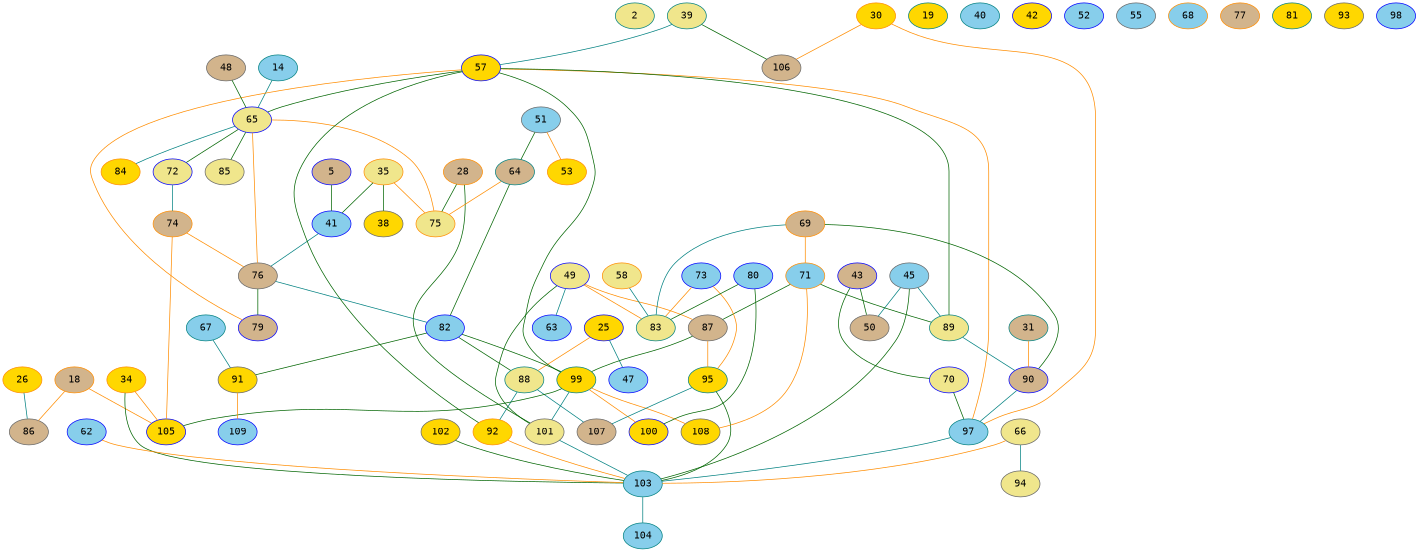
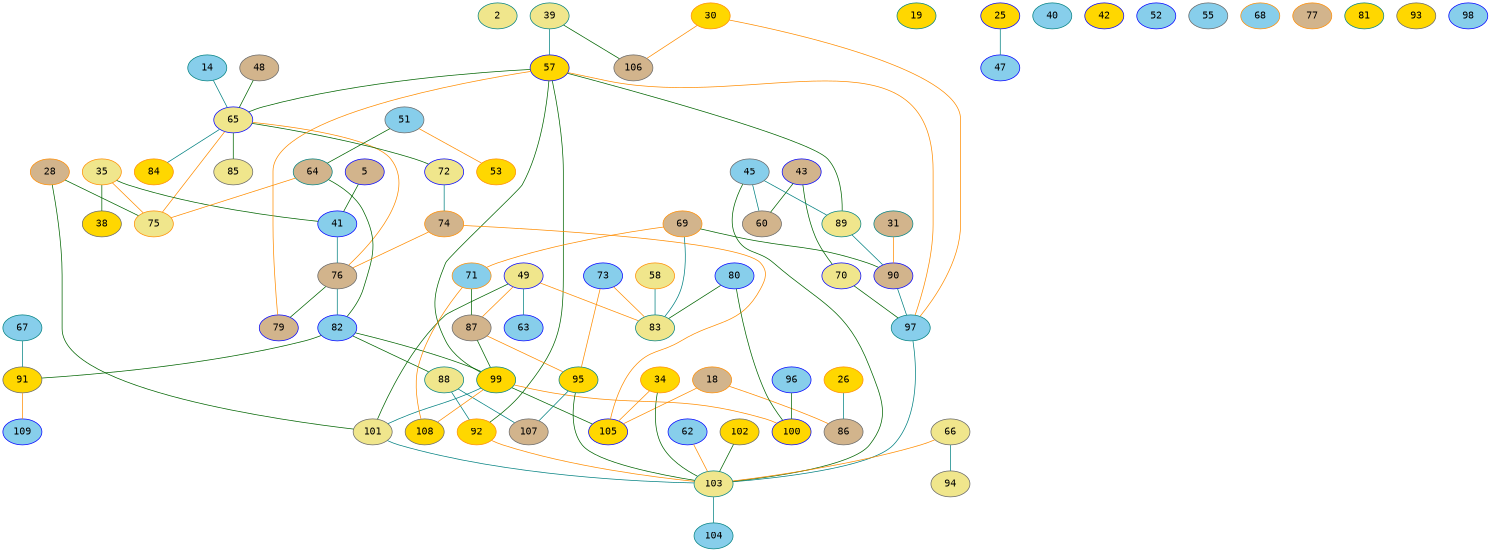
edge "71" -- "89": removed
node "50": label "50" -> "60"
edge "25" -- "88": removed
node "96": added
node "103": fillcolor skyblue -> khaki
